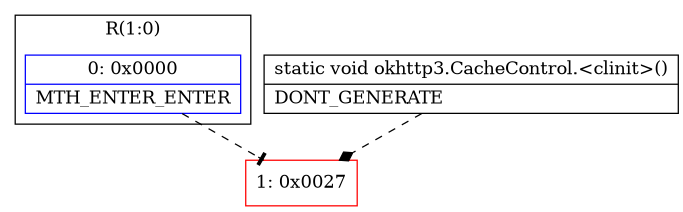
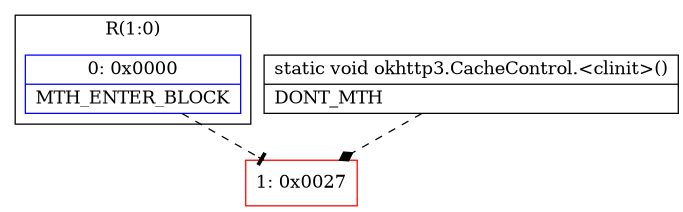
node "0: 0x0000": text "MTH_ENTER_ENTER" -> "MTH_ENTER_BLOCK"
node "static void okhttp3.CacheControl.<clinit>()": text "DONT_GENERATE" -> "DONT_MTH"
